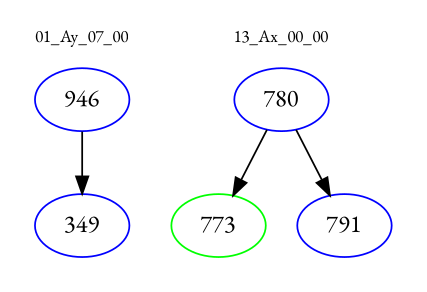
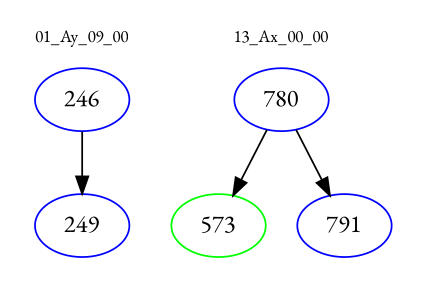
cluster "01_Ay_07_00": label "01_Ay_07_00" -> "01_Ay_09_00"
node "946": label "946" -> "246"
node "349": label "349" -> "249"
node "773": label "773" -> "573"
